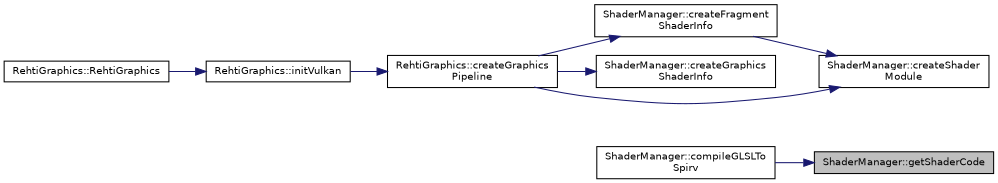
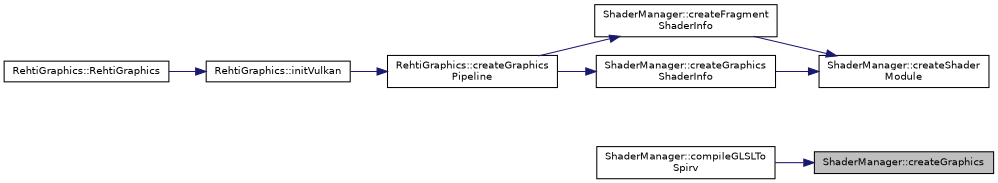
edge "RehtiGraphics::createGraphics Pipeline" -> "ShaderManager::createShader Module": now "ShaderManager::createGraphics ShaderInfo" -> "ShaderManager::createShader Module"
node "ShaderManager::getShaderCode": label "ShaderManager::getShaderCode" -> "ShaderManager::createGraphics"
